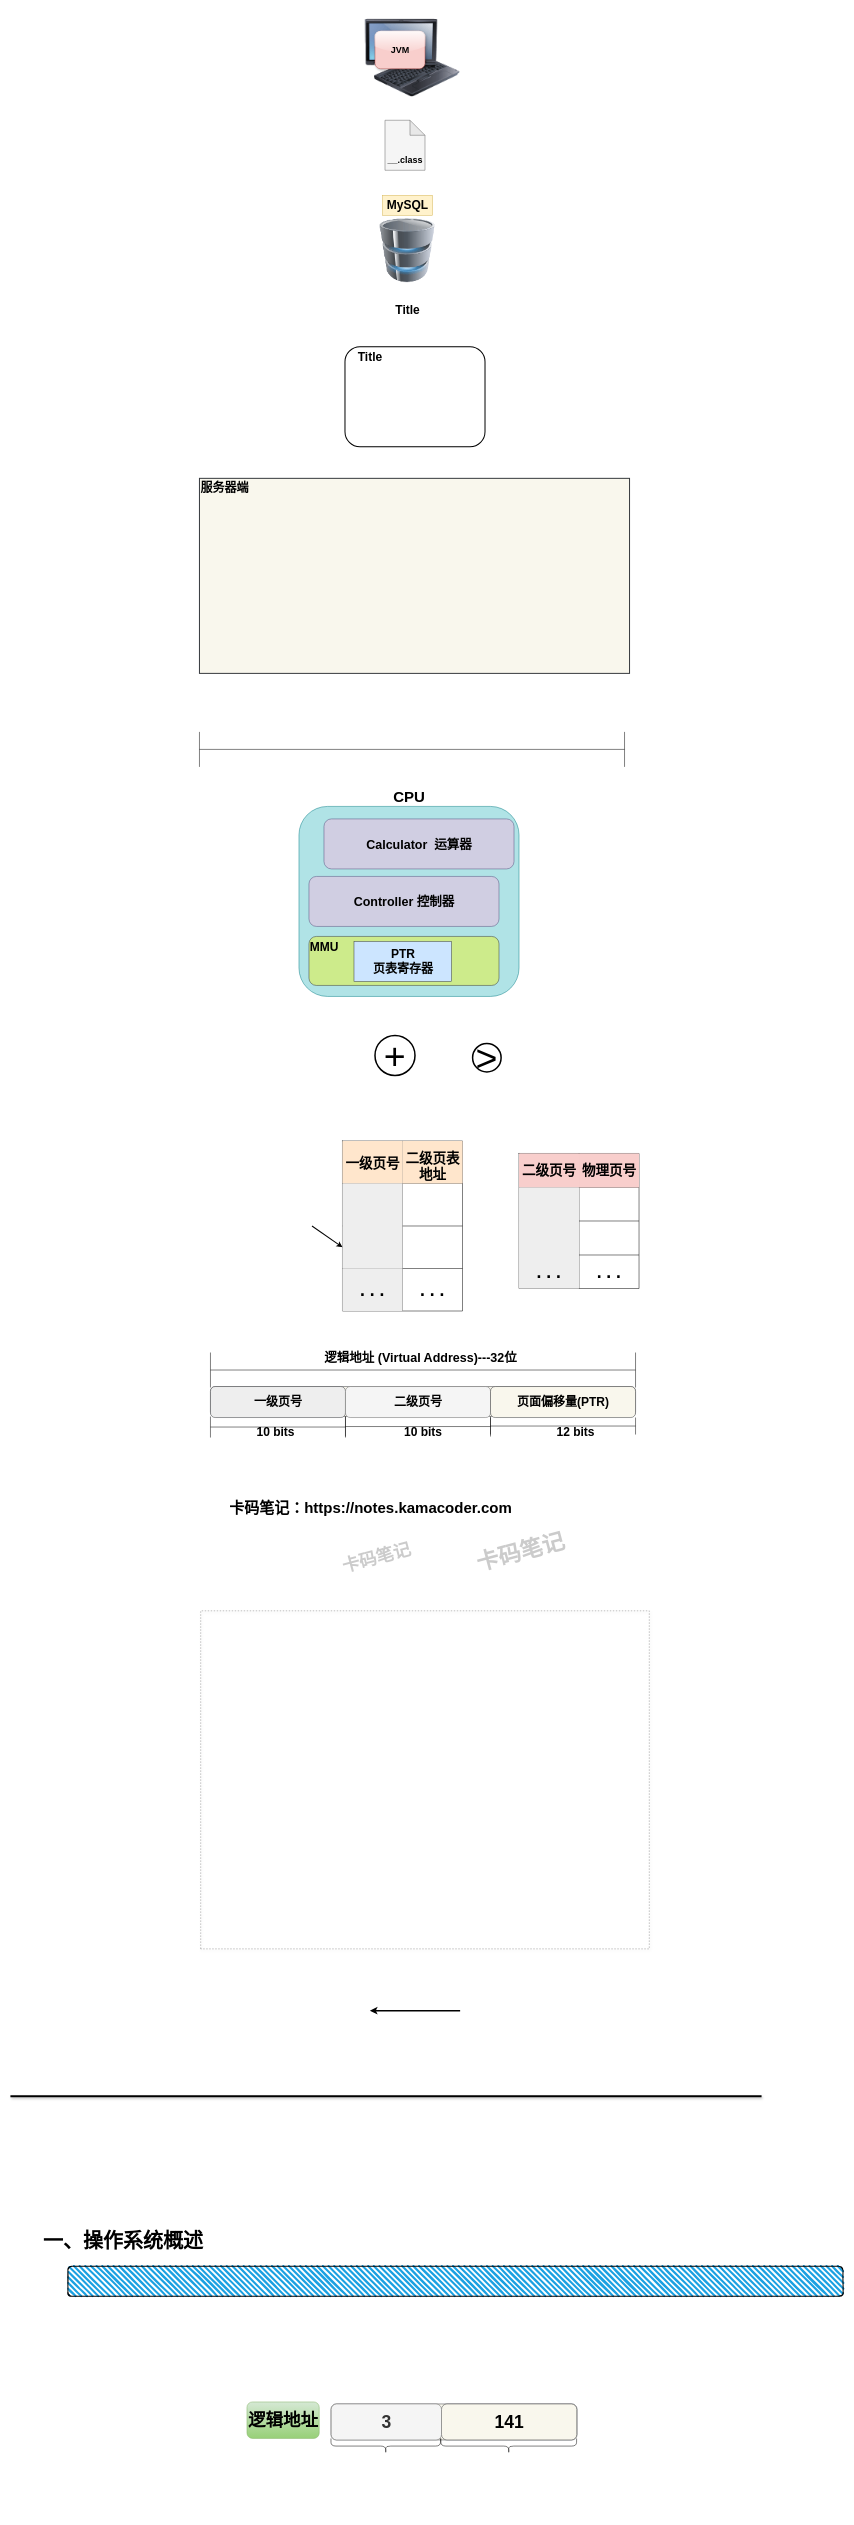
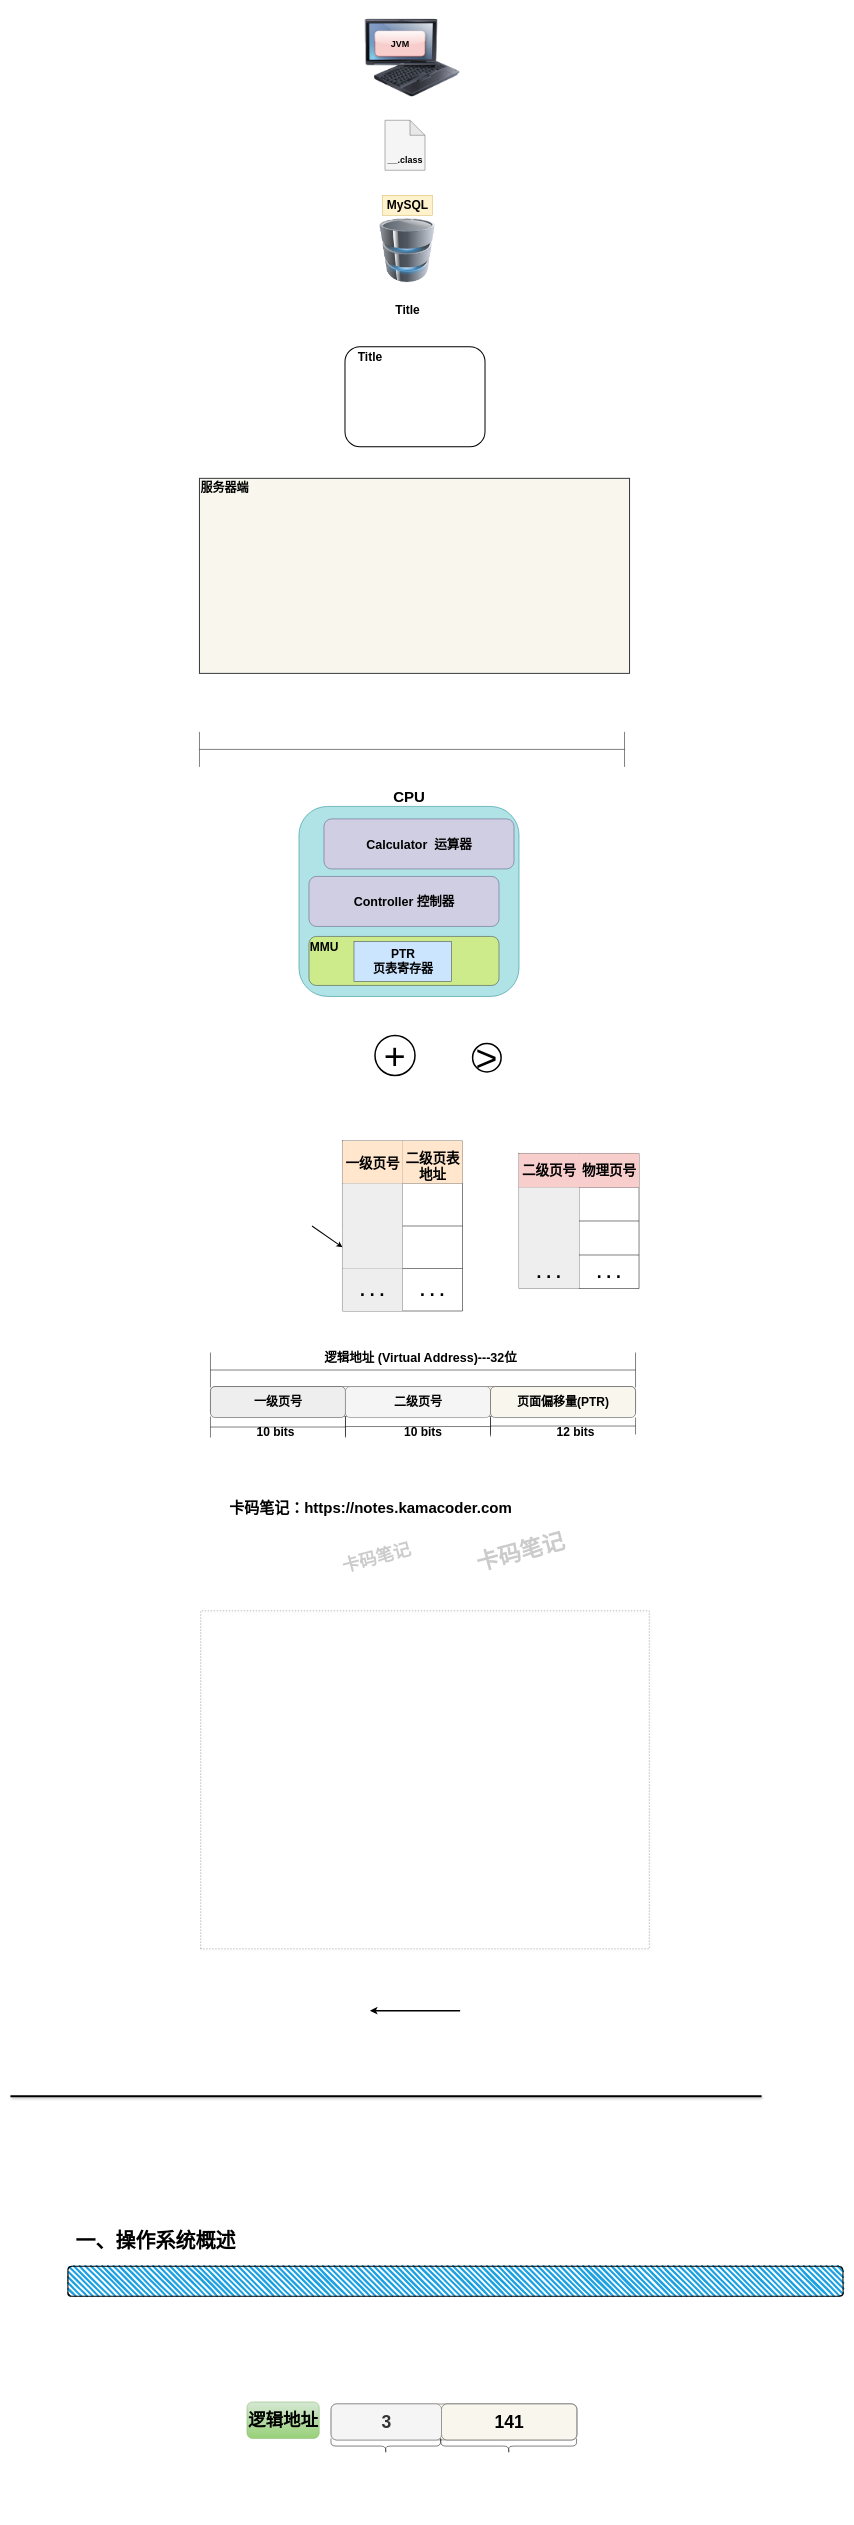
node "JVM": size 50x38 -> 50x25
node "一、操作系统概述": moved (123, 2241) -> (155, 2241)
